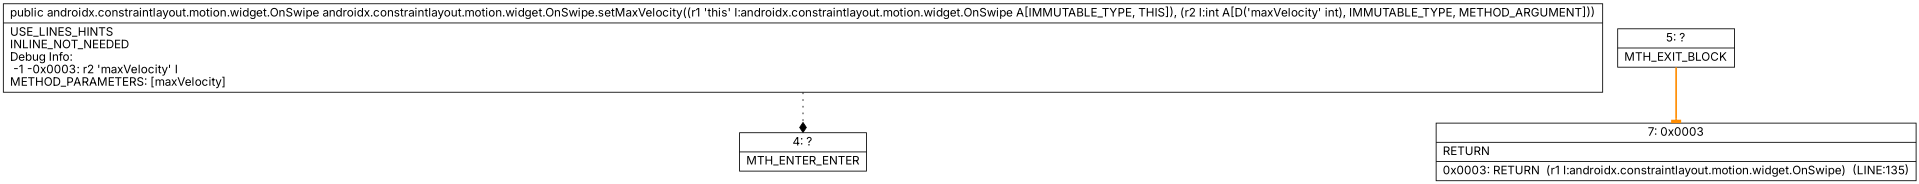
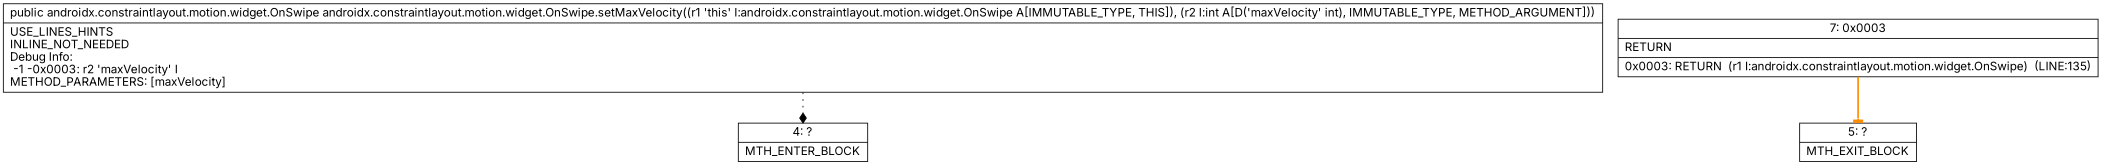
edge "5: ?" -> "7: 0x0003": reversed
node "4: ?": text "MTH_ENTER_ENTER" -> "MTH_ENTER_BLOCK"
